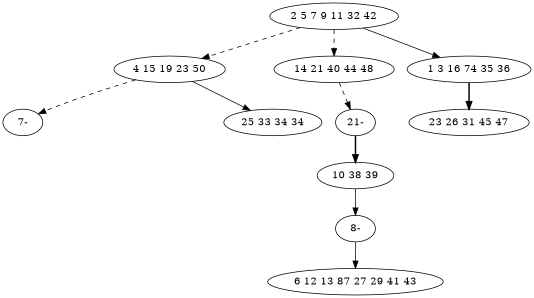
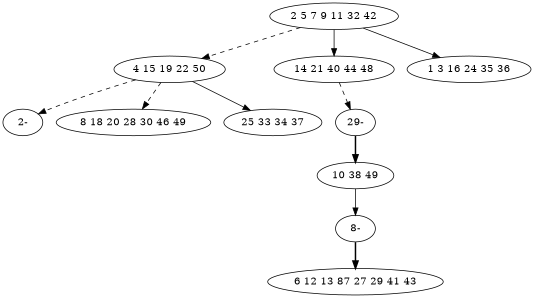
edge "2 5 7 9 11 32 42" -> "14 21 40 44 48": style dashed -> solid
node "4 15 19 23 50": label "4 15 19 23 50" -> "4 15 19 22 50"
node "1 3 16 74 35 36": label "1 3 16 74 35 36" -> "1 3 16 24 35 36"
node "7-": label "7-" -> "2-"
node "8 18 20 28 30 46 49": added
node "25 33 34 34": label "25 33 34 34" -> "25 33 34 37"
node "21-": label "21-" -> "29-"
node "23 26 31 45 47": removed
node "10 38 39": label "10 38 39" -> "10 38 49"
edge "8-" -> "6 12 13 87 27 29 41 43": style solid -> bold
